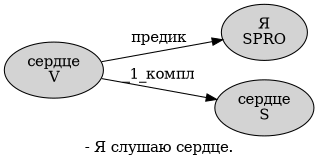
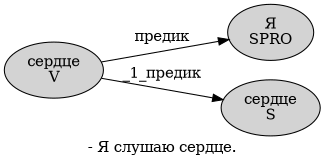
edge "сердце V" -> "сердце S": label "_1_компл" -> "_1_предик"
